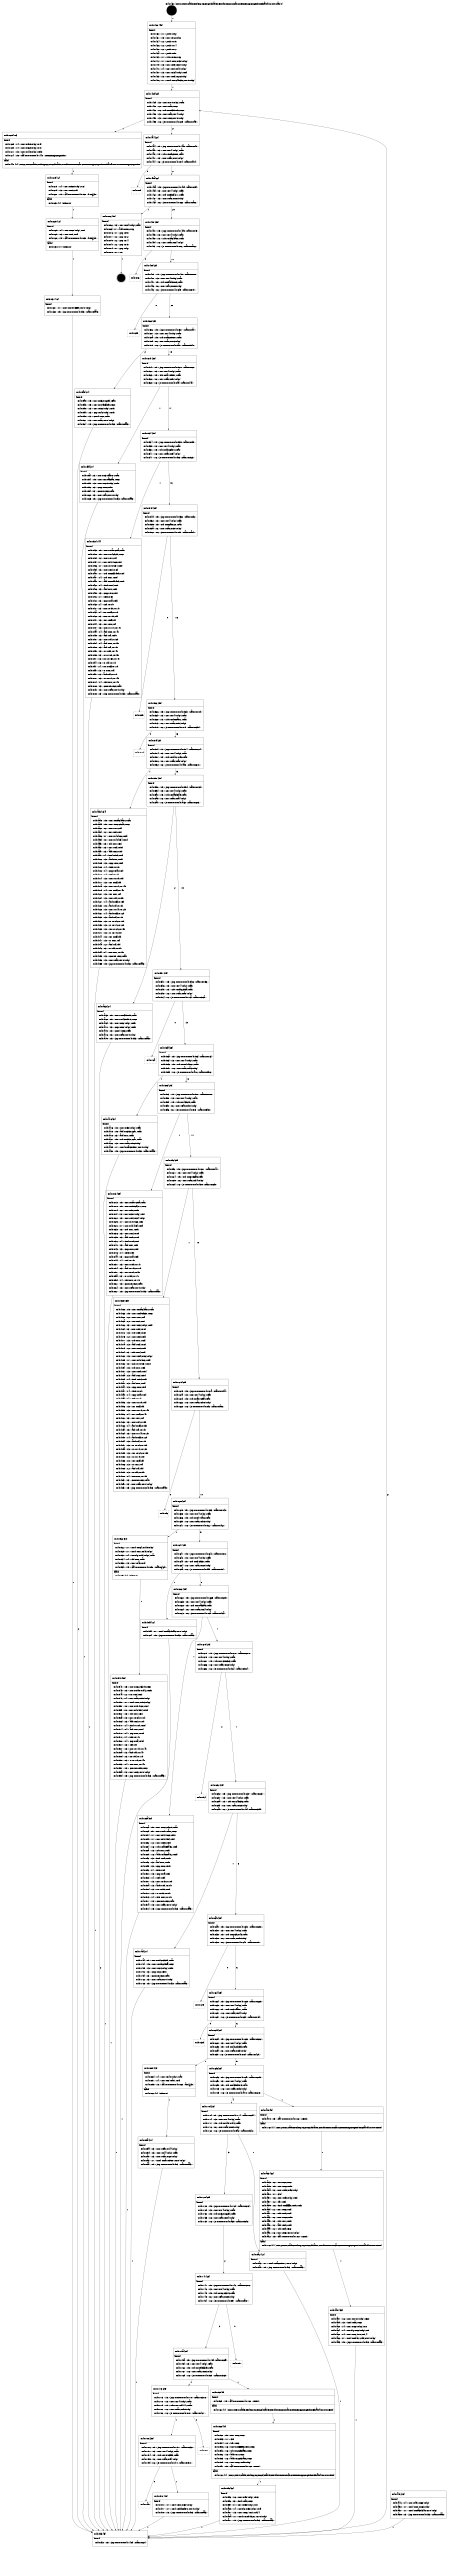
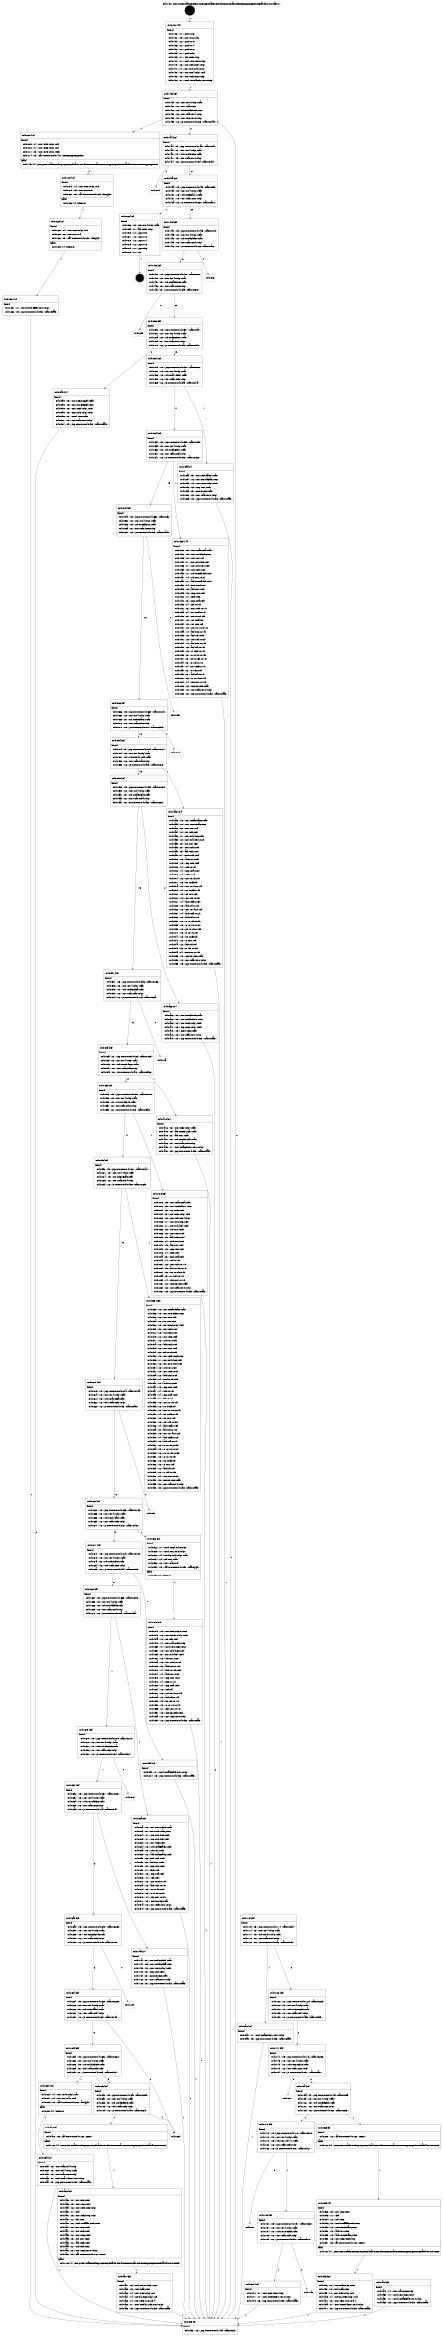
edge "0x4016f6 [25]" -> "0x40170f [25]": now "0x4016f6 [25]" -> "0x401c3d"
